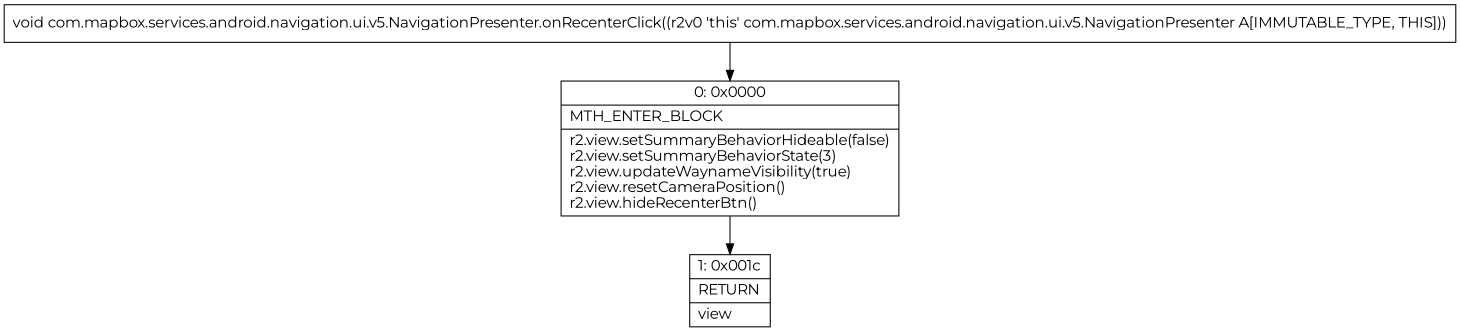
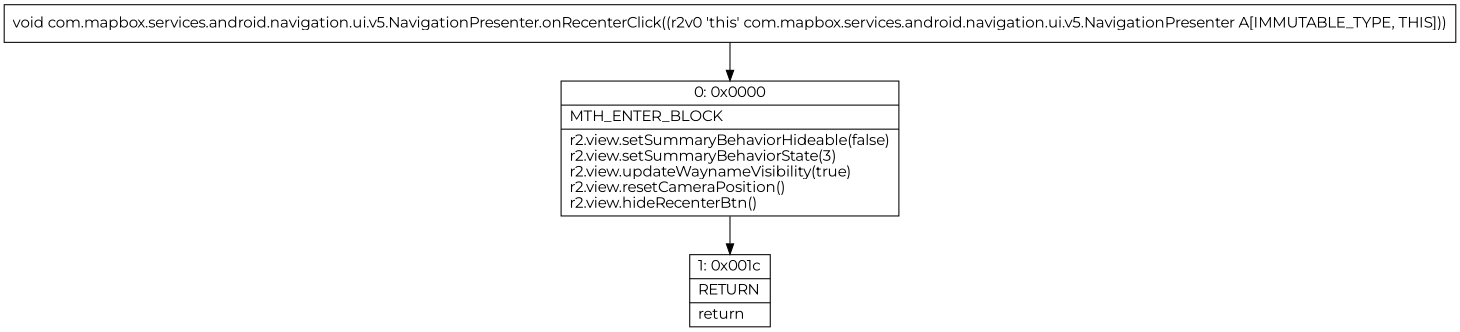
node "1: 0x001c": text "view" -> "return"
